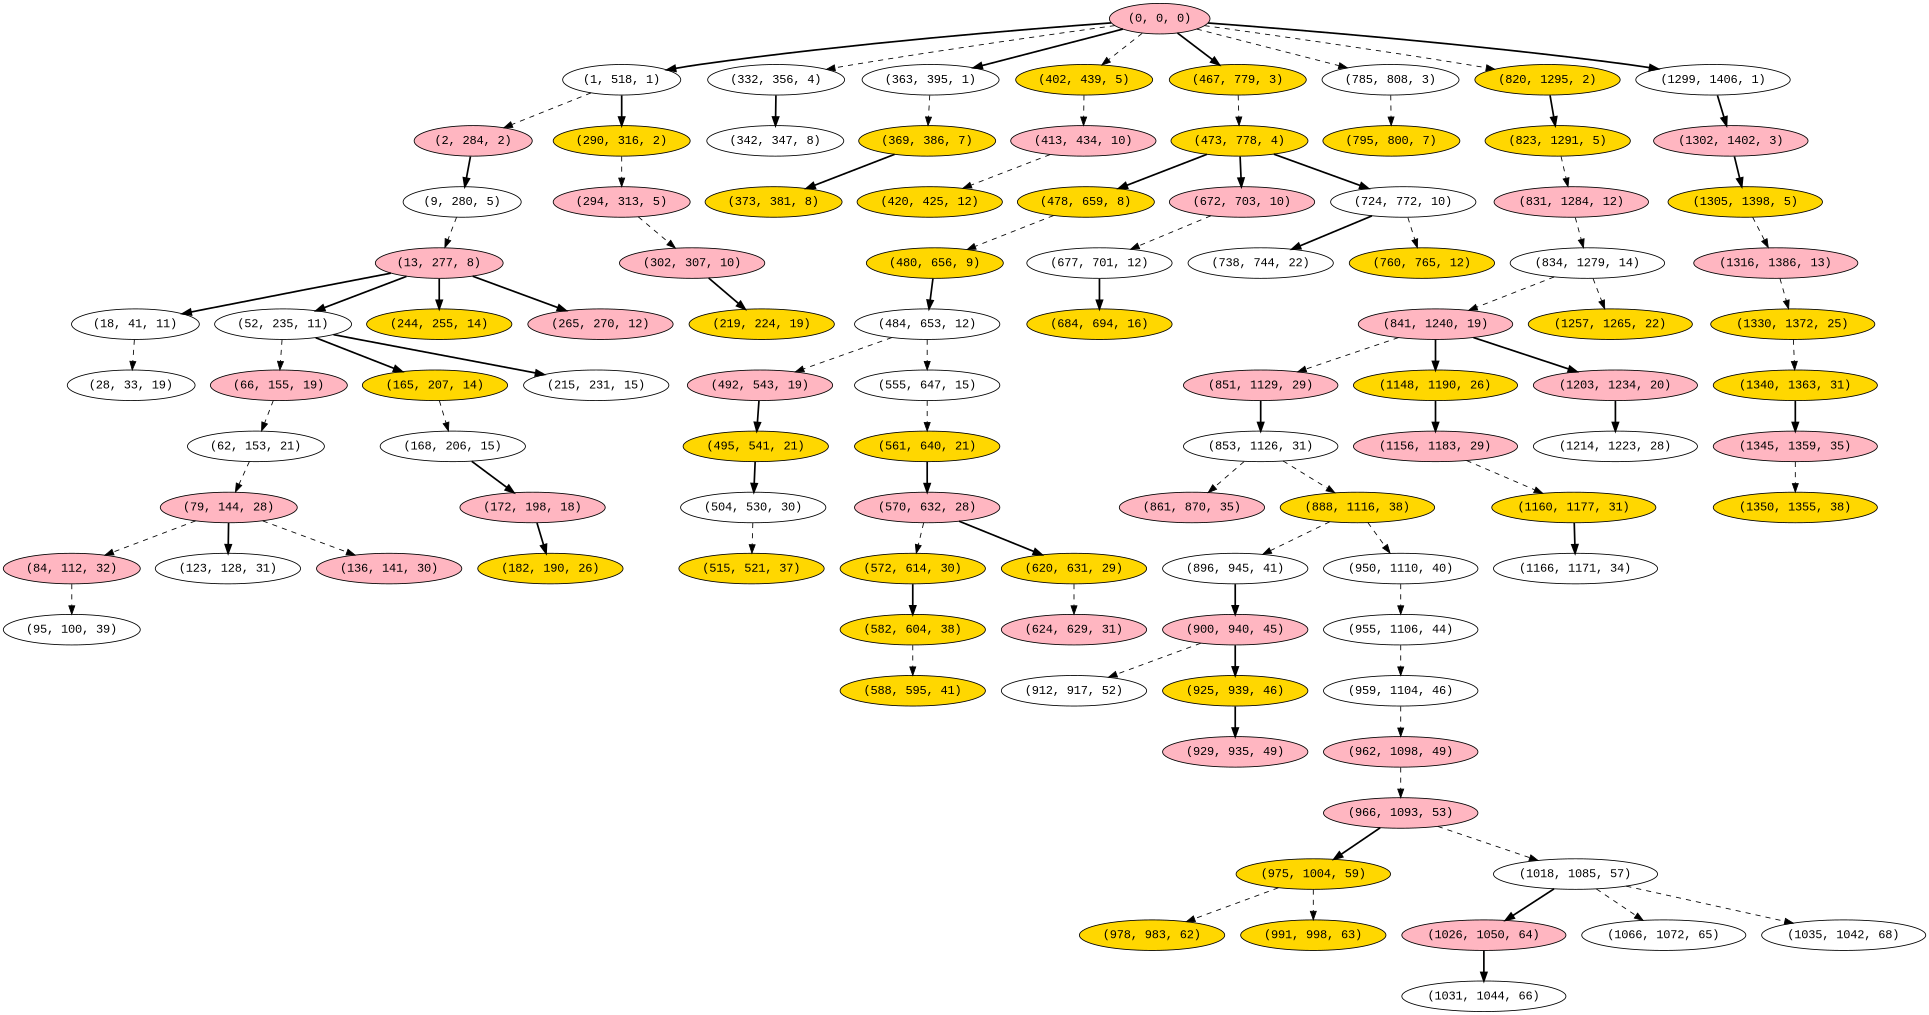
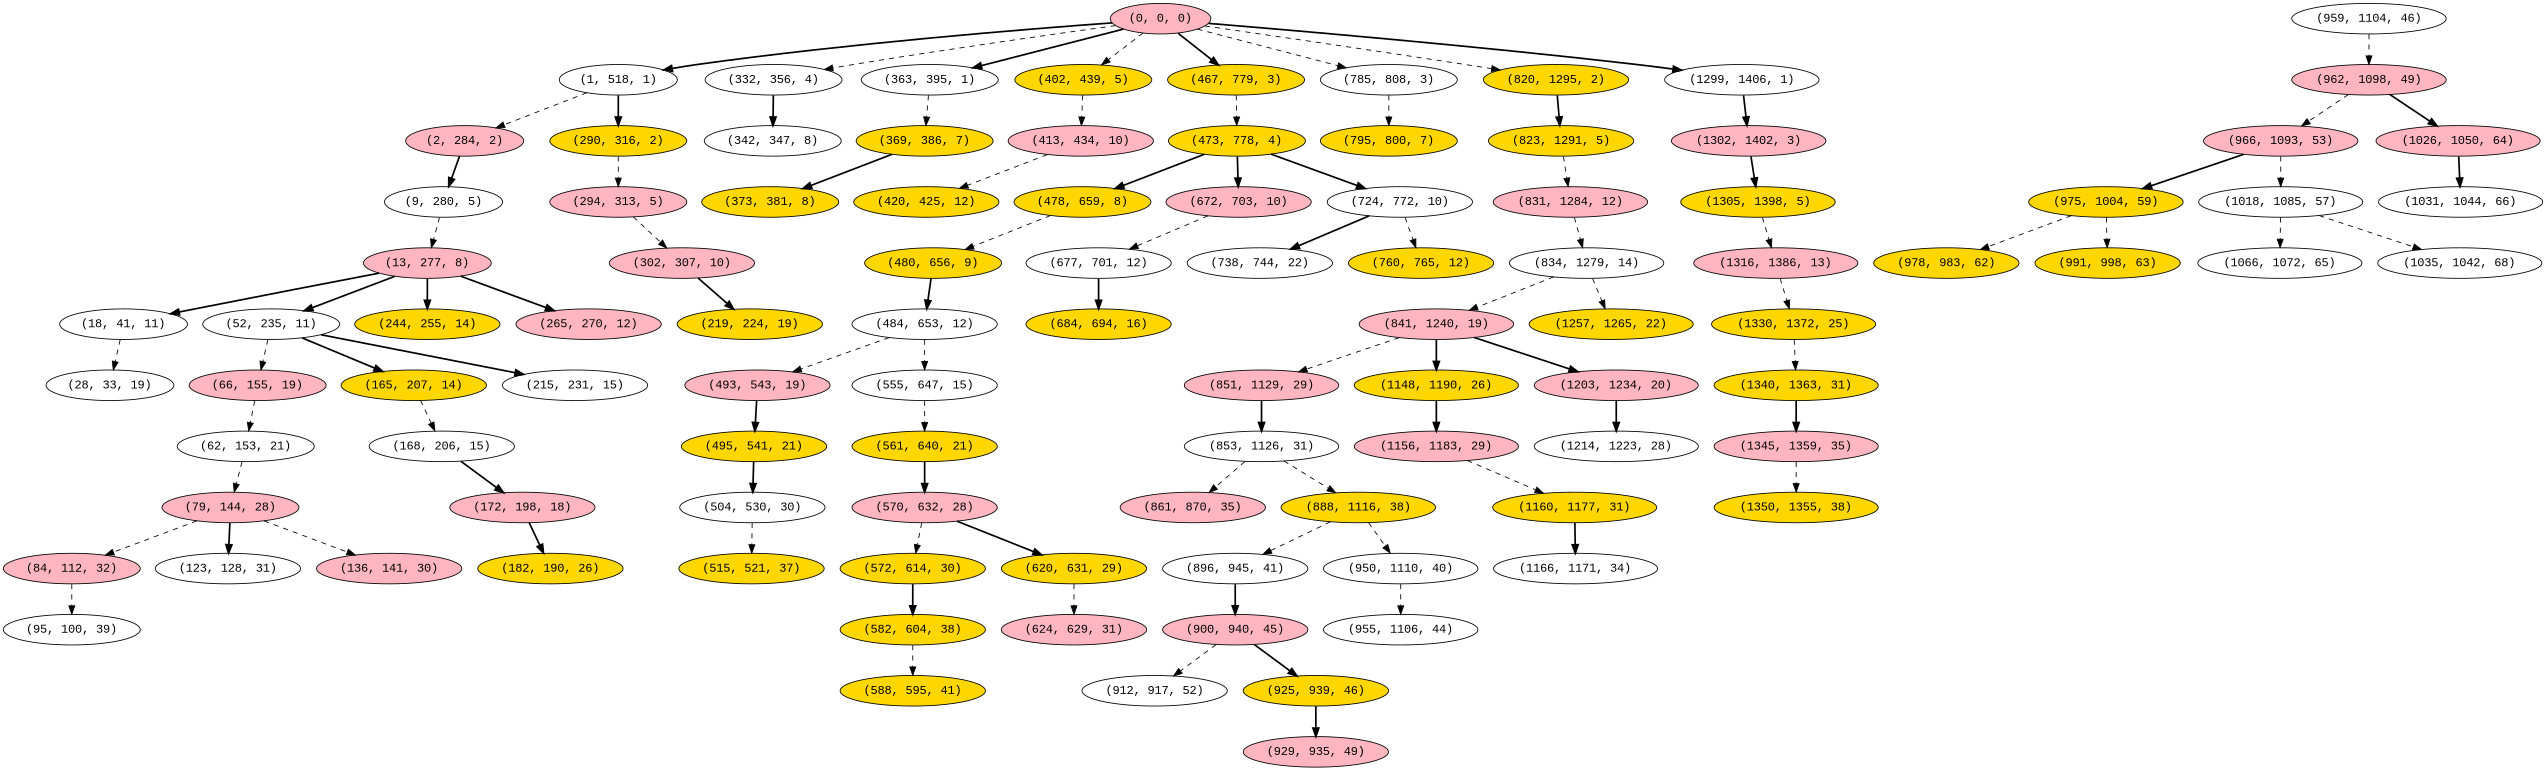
node "(492, 543, 19)": label "(492, 543, 19)" -> "(493, 543, 19)"
edge "(955, 1106, 44)" -> "(959, 1104, 46)": removed
edge "(1018, 1085, 57)" -> "(1026, 1050, 64)": now "(962, 1098, 49)" -> "(1026, 1050, 64)"
